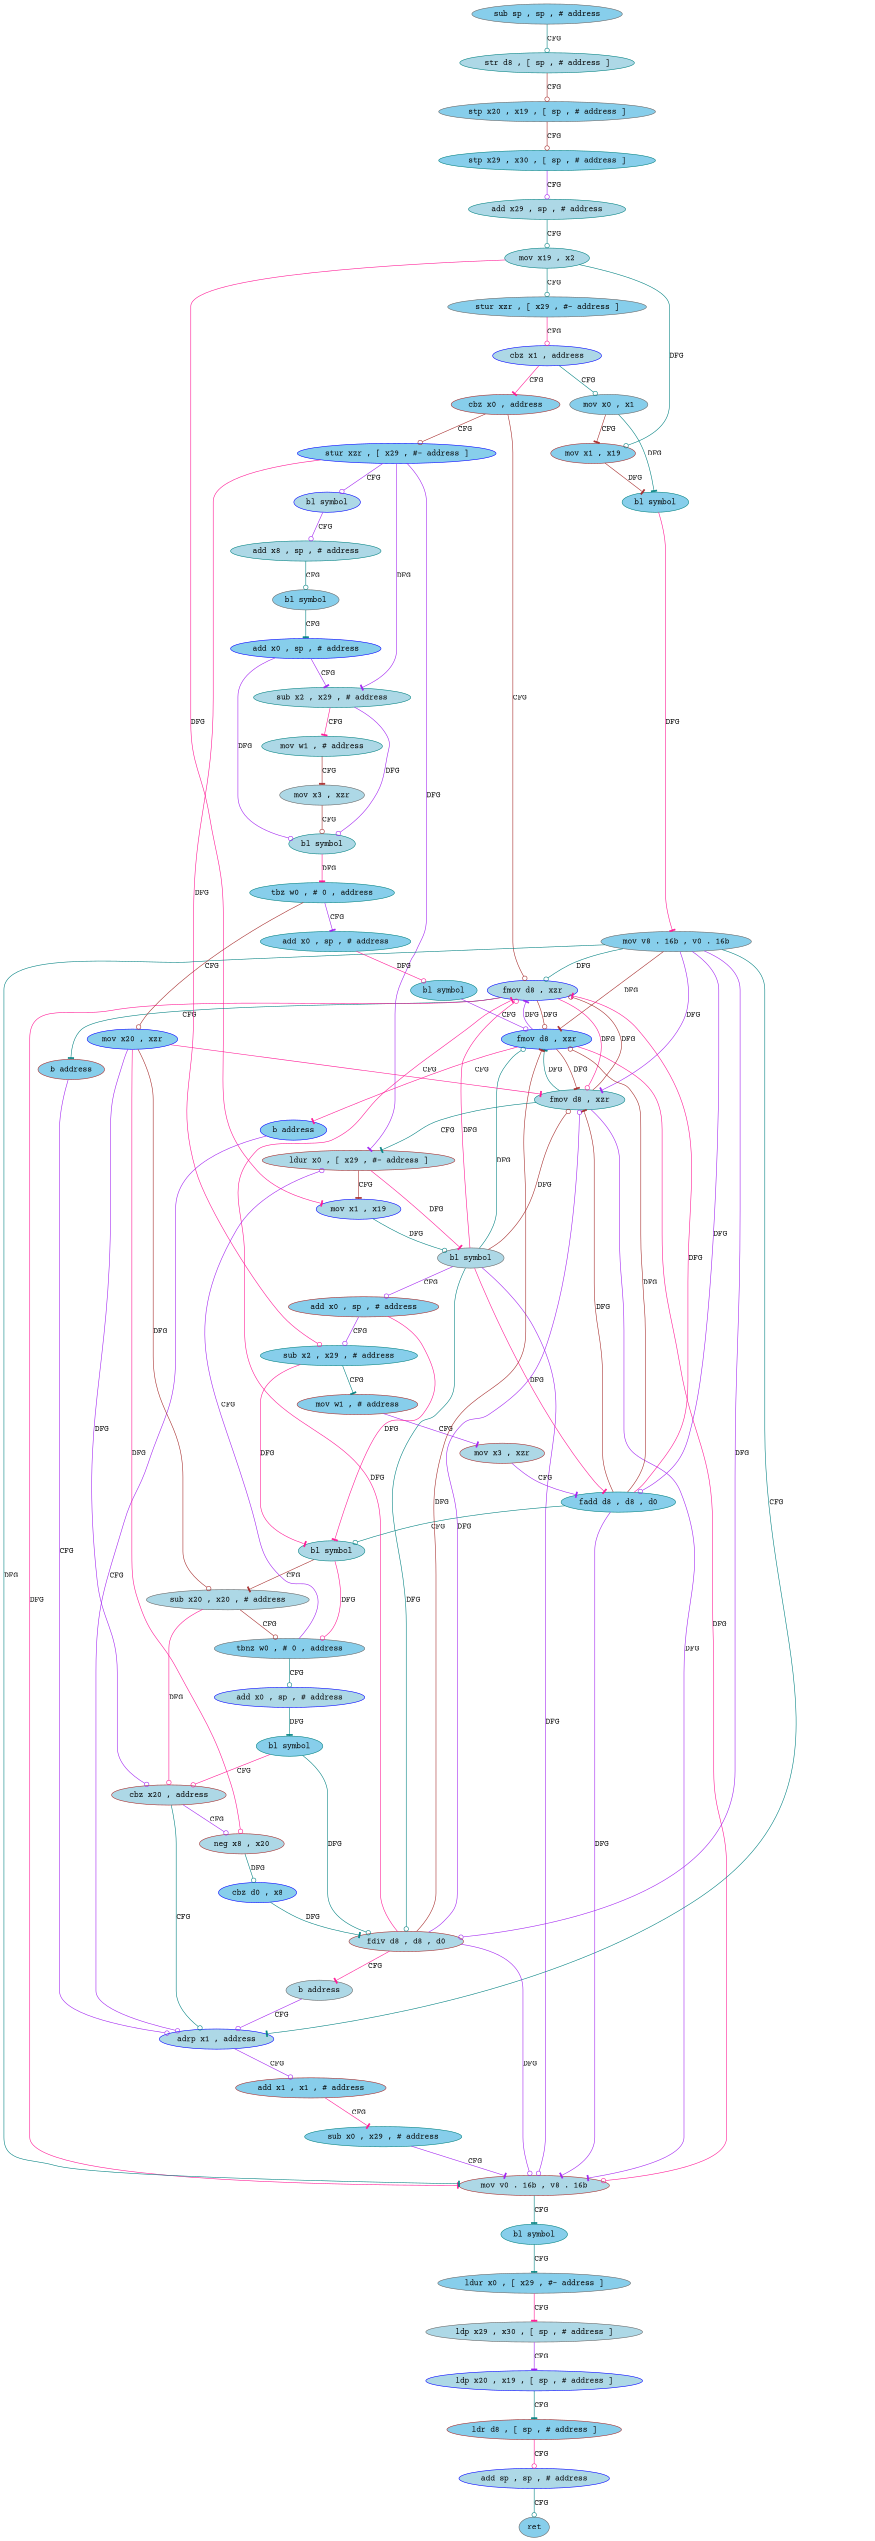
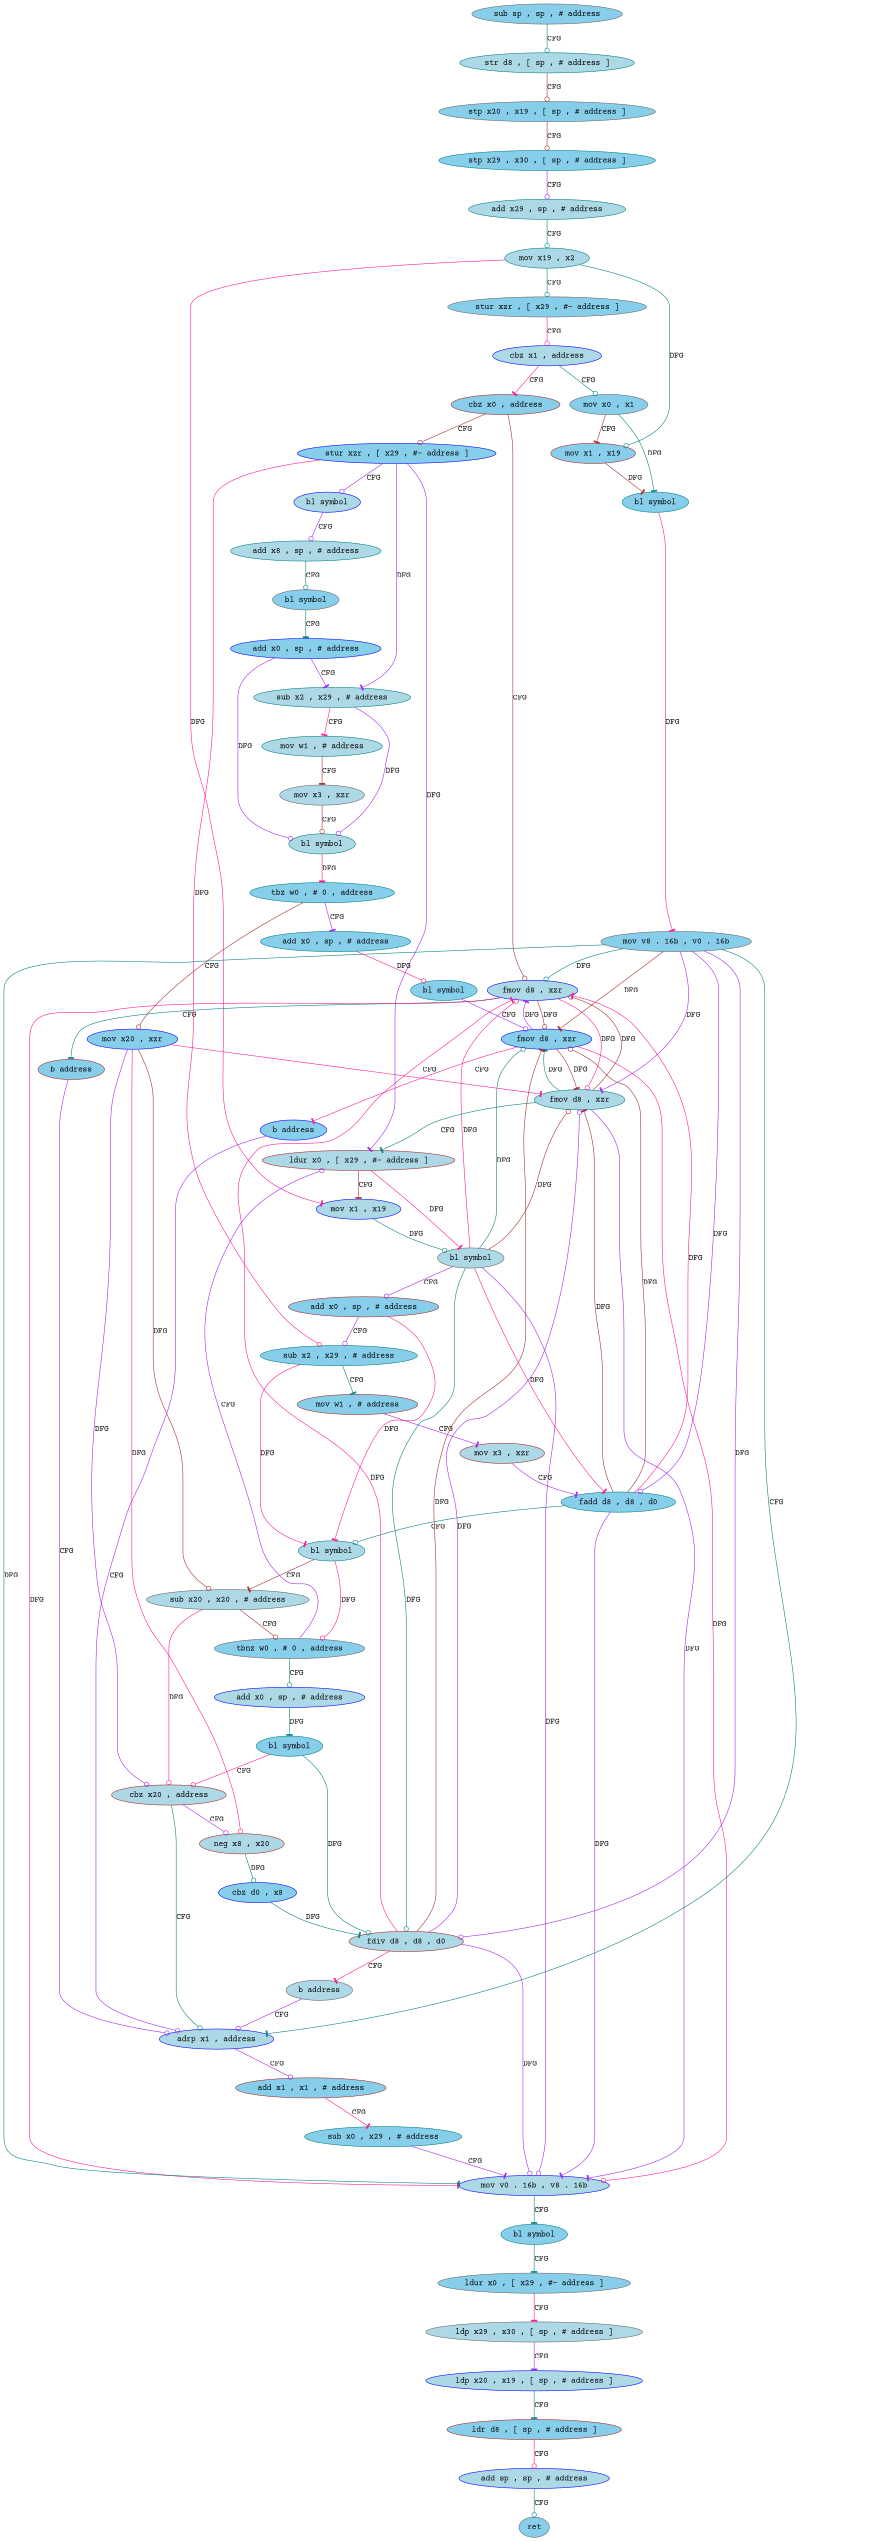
node "mov v0 . 16b , v8 . 16b": color brown -> blue
